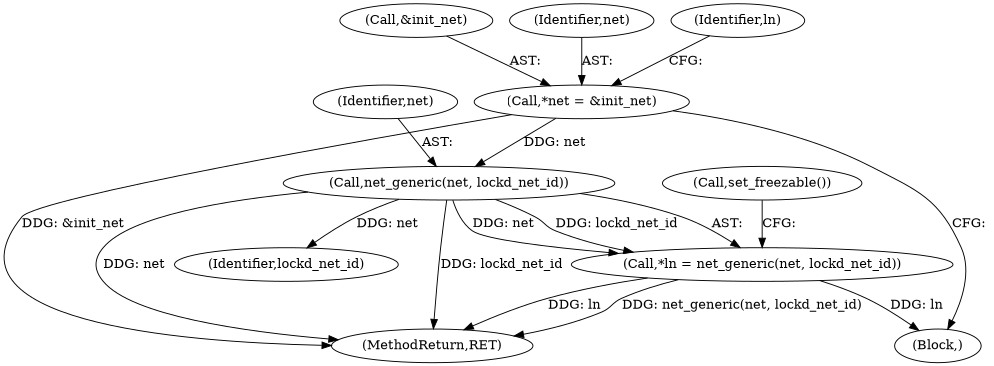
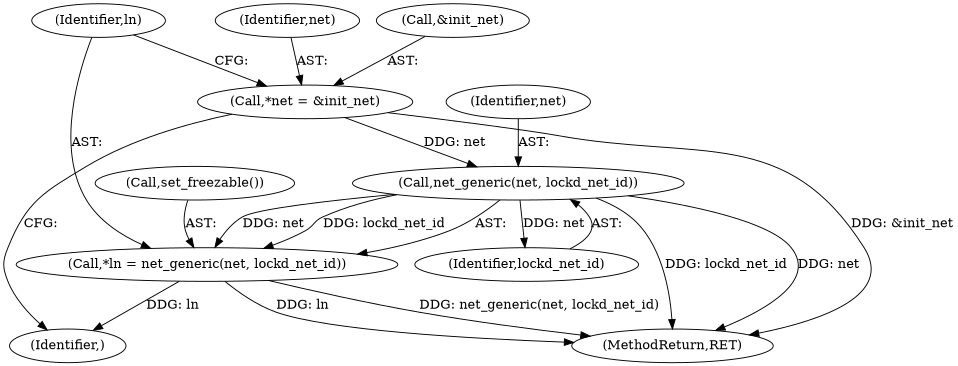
edge "(Identifier,ln)" -> "(Call,*ln = net_generic(net, lockd_net_id))": added, label "AST:"
edge "(Call,set_freezable())" -> "(Call,*ln = net_generic(net, lockd_net_id))": label "CFG: " -> "AST: "
edge "(Identifier,lockd_net_id)" -> "(Call,net_generic(net, lockd_net_id))": added, label "AST:"
node "(Block,)": label "(Block,)" -> "(Identifier,)"
